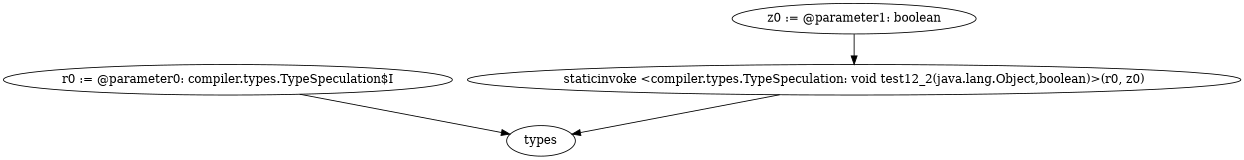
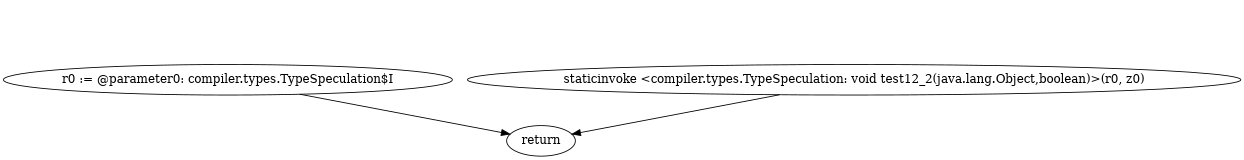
node "z0 := @parameter1: boolean": removed
node "types": label "types" -> "return"
